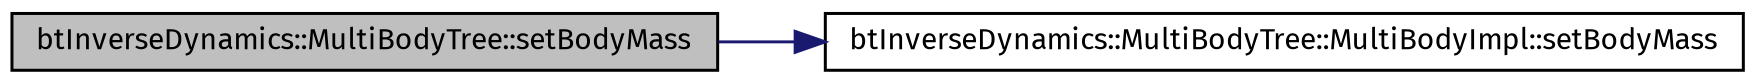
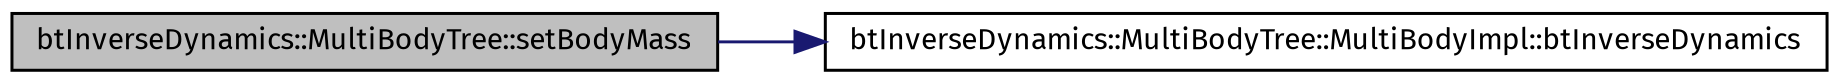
node "btInverseDynamics::MultiBodyTree::MultiBodyImpl::setBodyMass": label "btInverseDynamics::MultiBodyTree::MultiBodyImpl::setBodyMass" -> "btInverseDynamics::MultiBodyTree::MultiBodyImpl::btInverseDynamics"
